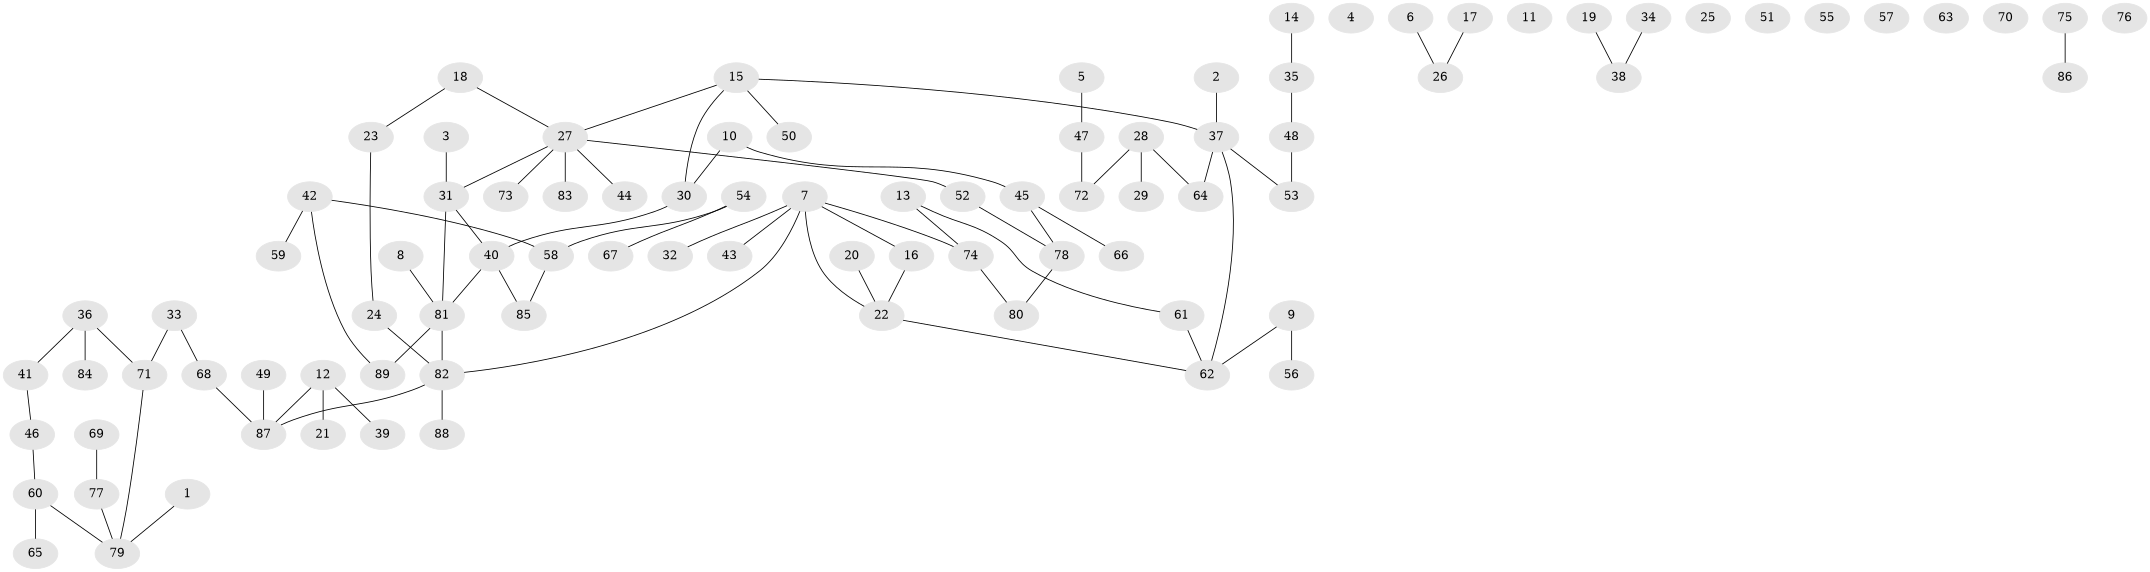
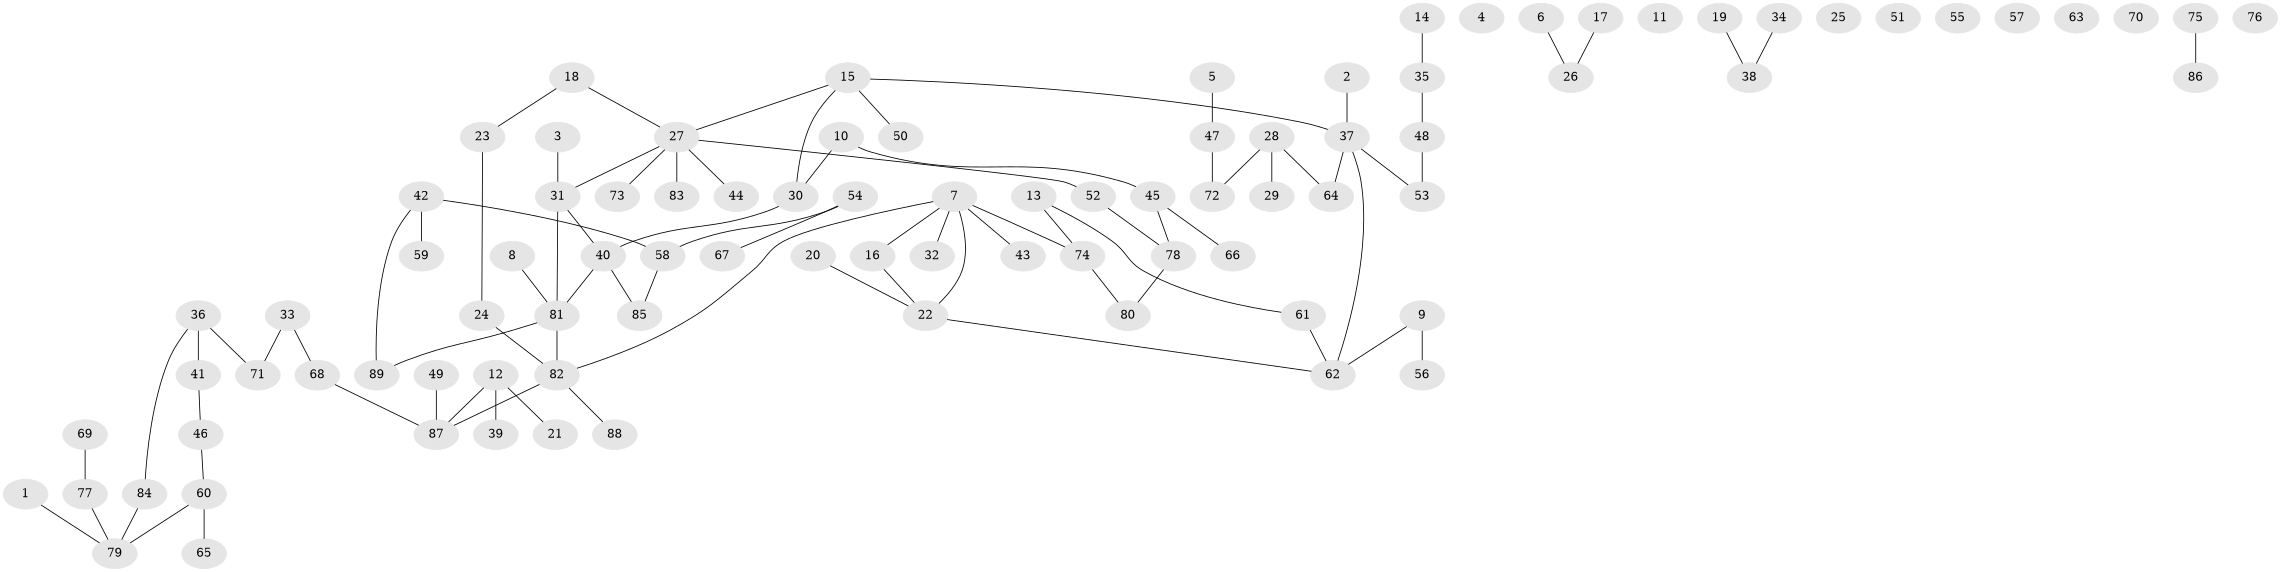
edge "71" -- "79": now "84" -- "79"
